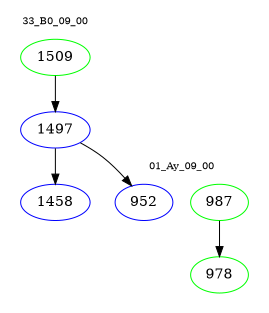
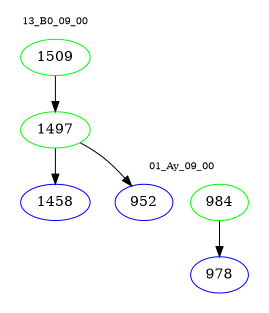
cluster "33_B0_09_00": label "33_B0_09_00" -> "13_B0_09_00"
node "1497": color blue -> green
node "987": label "987" -> "984"
node "978": color green -> blue
